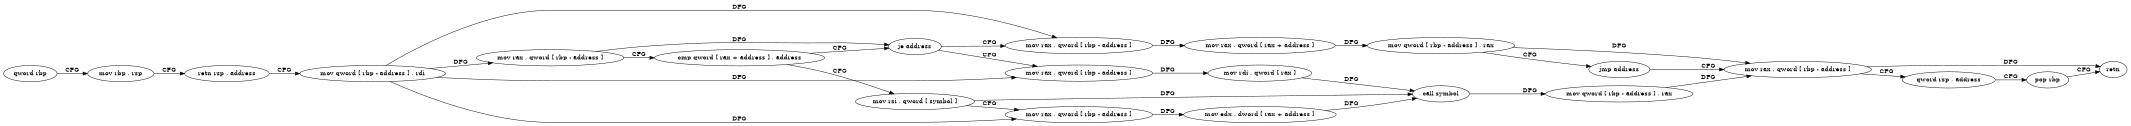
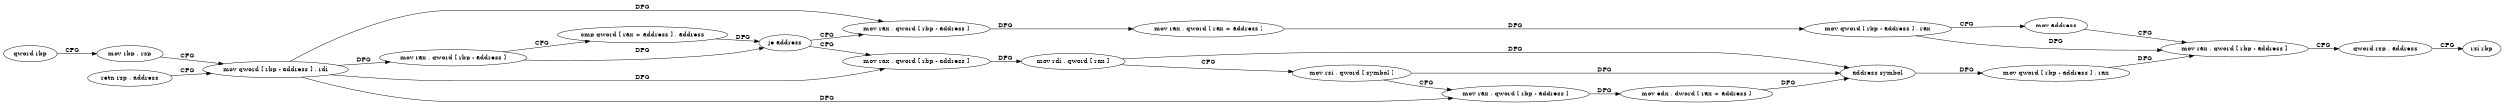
edge "cmp qword [ rax + address ] , address" -> "je address": label "CFG" -> "DFG"
node "jmp address": label "jmp address" -> "mov address"
node "retn": removed
edge "mov rbp , rsp" -> "retn rsp , address": now "mov rbp , rsp" -> "mov qword [ rbp - address ] , rdi"
edge "cmp qword [ rax + address ] , address" -> "mov rsi , qword [ symbol ]": now "mov rdi , qword [ rax ]" -> "mov rsi , qword [ symbol ]"
node "pop rbp": label "pop rbp" -> "rsi rbp"
node "call symbol": label "call symbol" -> "address symbol"
